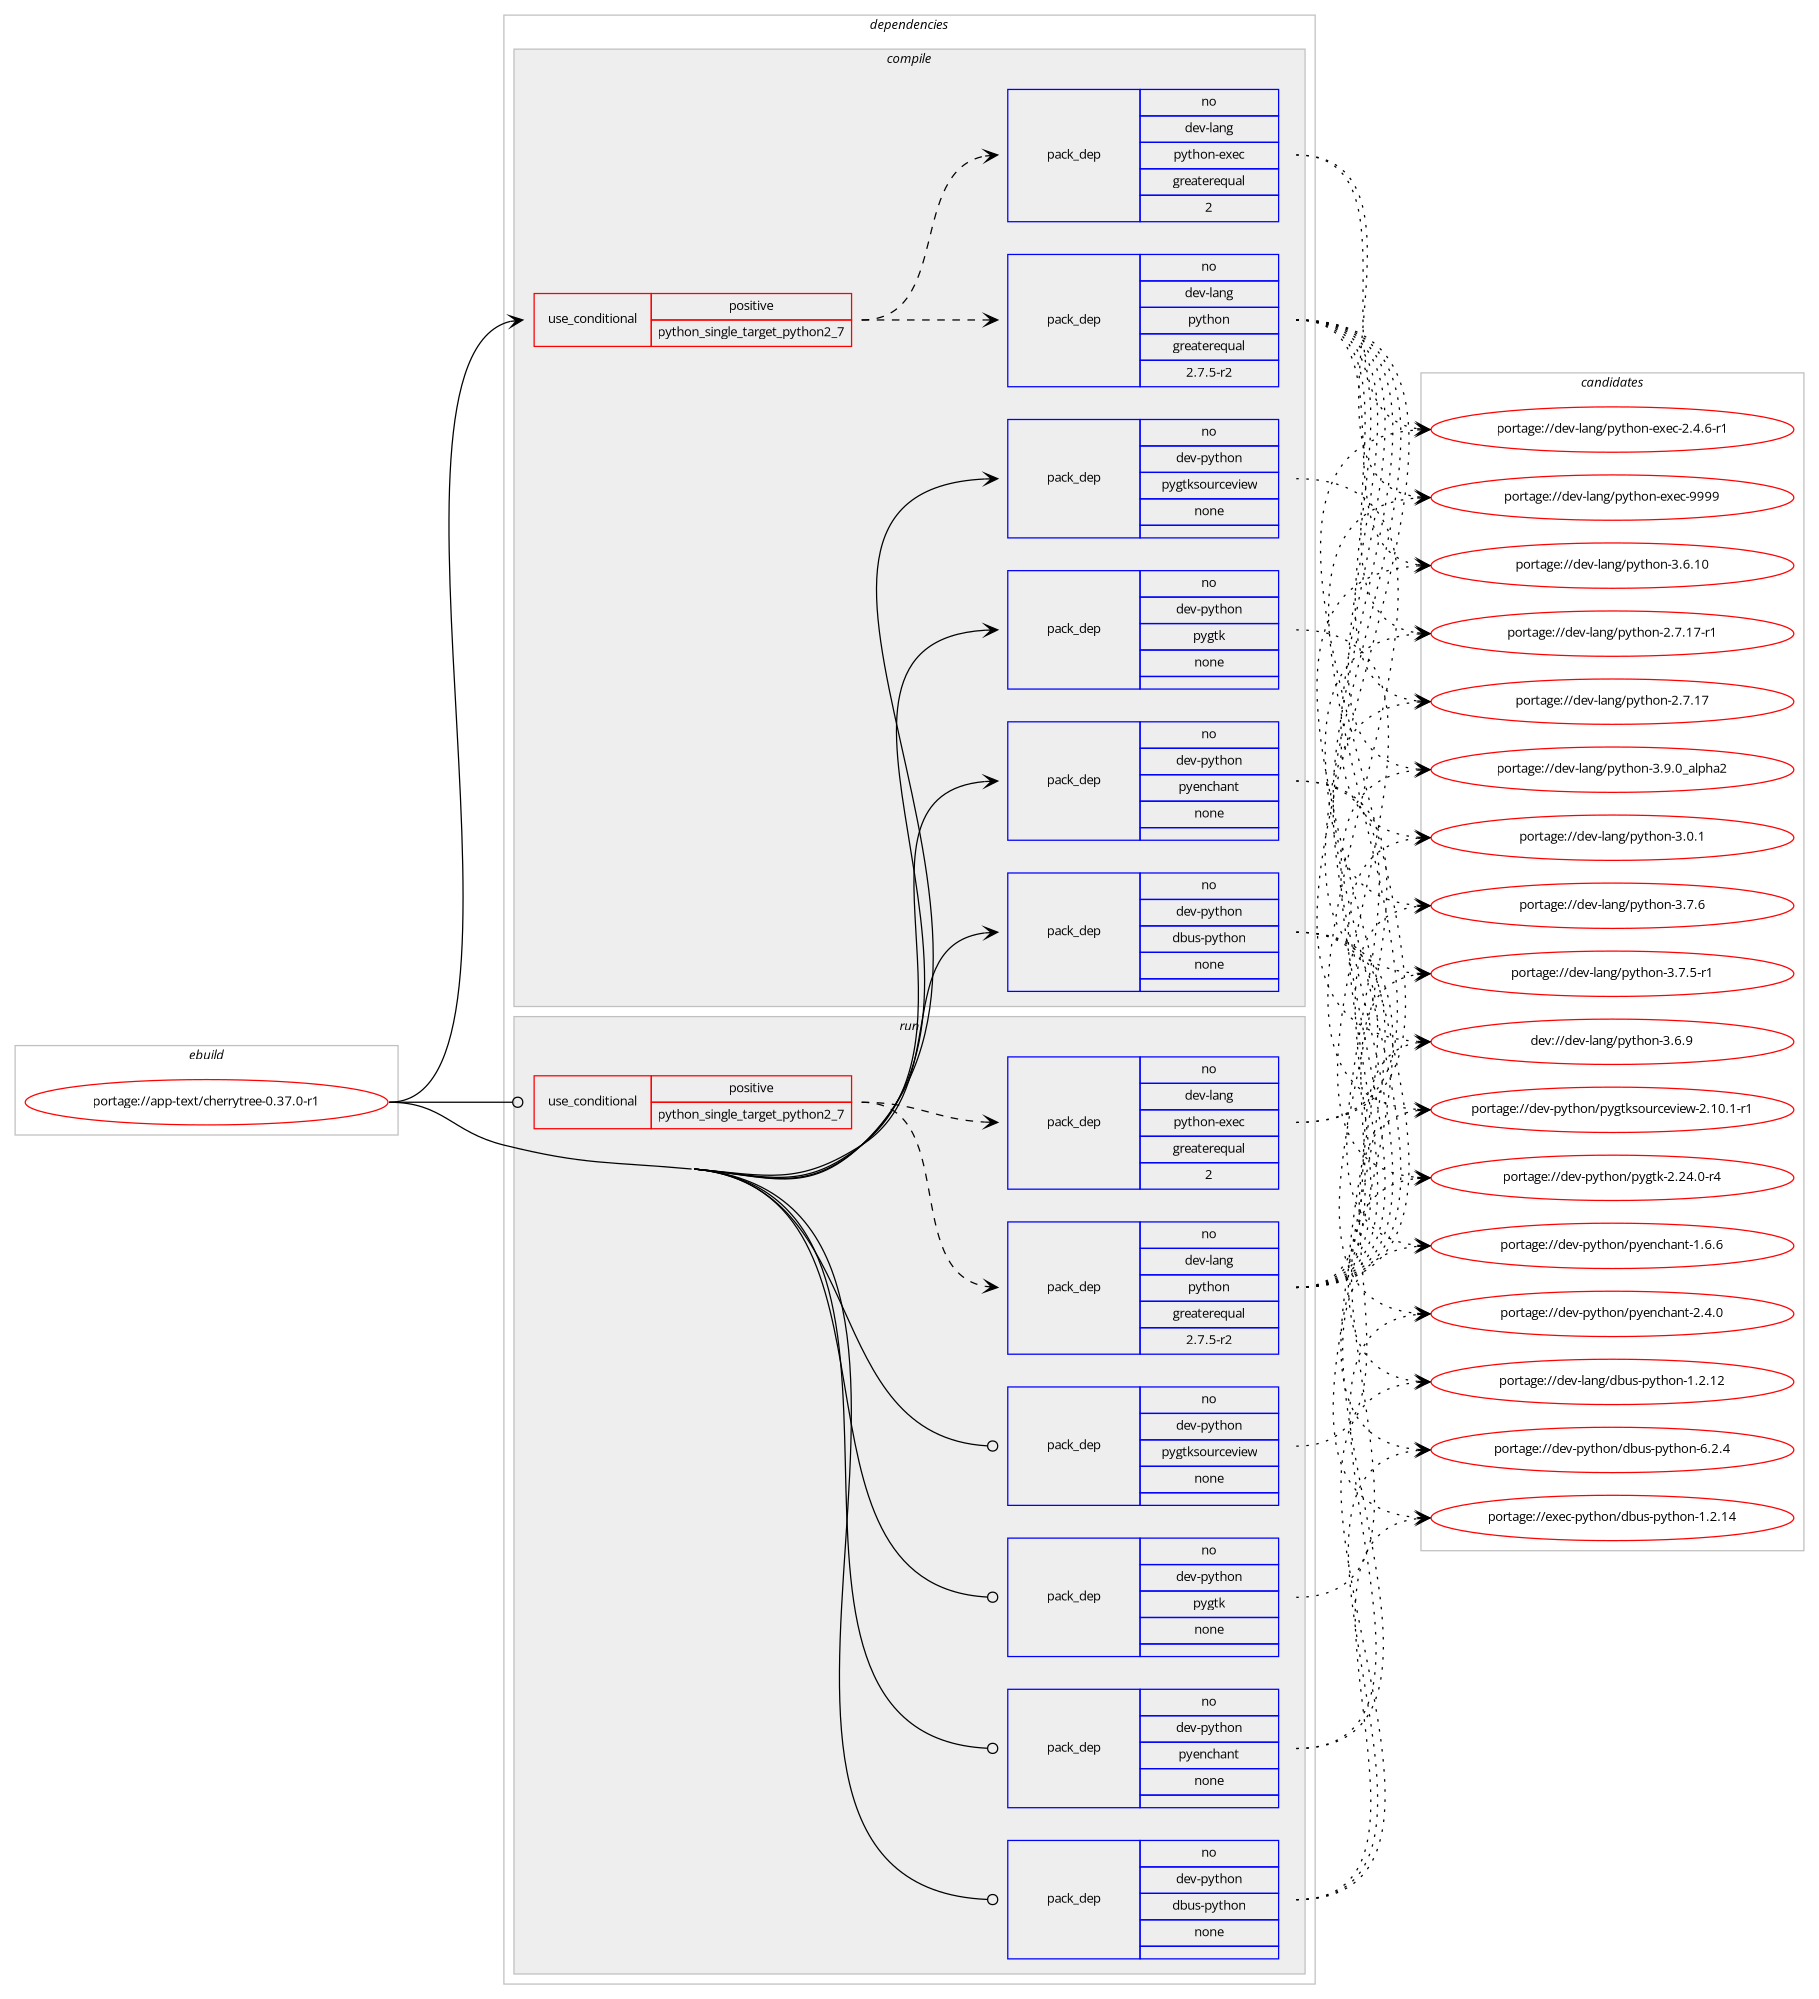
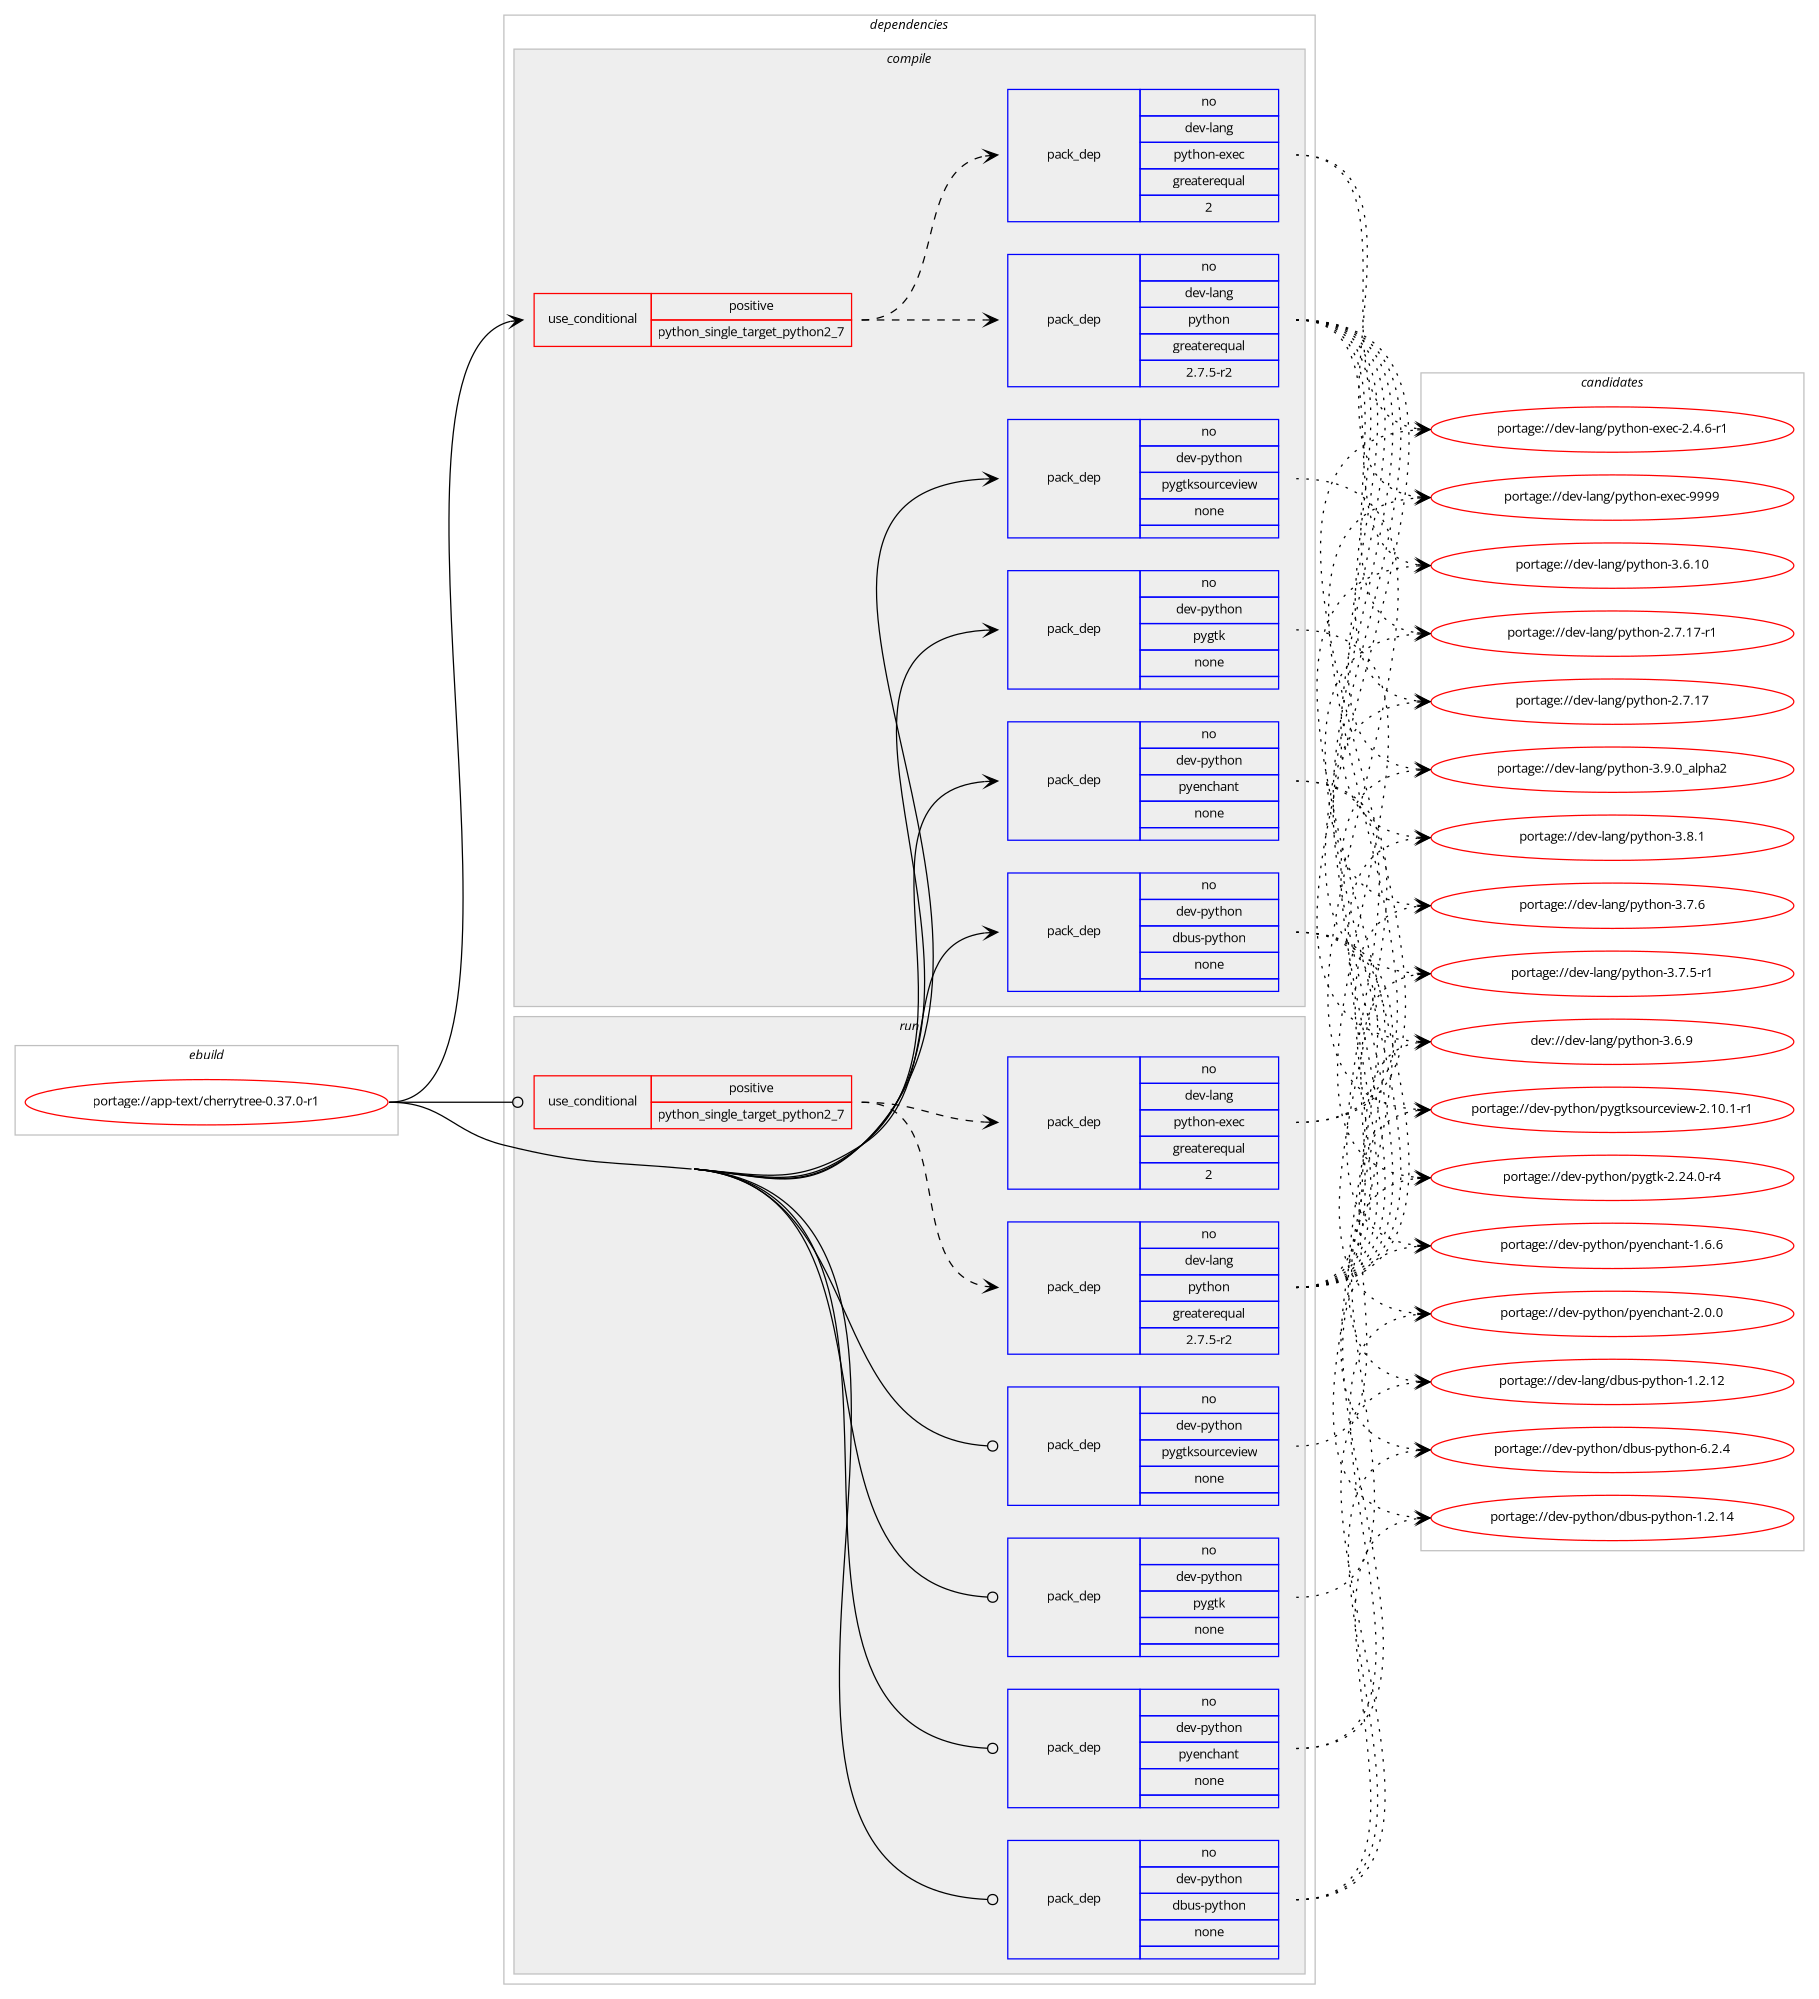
node "portage://dev-lang/python-3.0.1": label "portage://dev-lang/python-3.0.1" -> "portage://dev-lang/python-3.8.1"
node "portage://dev-python/pyenchant-2.4.0": label "portage://dev-python/pyenchant-2.4.0" -> "portage://dev-python/pyenchant-2.0.0"
node "portage://exec-python/dbus-python-1.2.14": label "portage://exec-python/dbus-python-1.2.14" -> "portage://dev-python/dbus-python-1.2.14"
